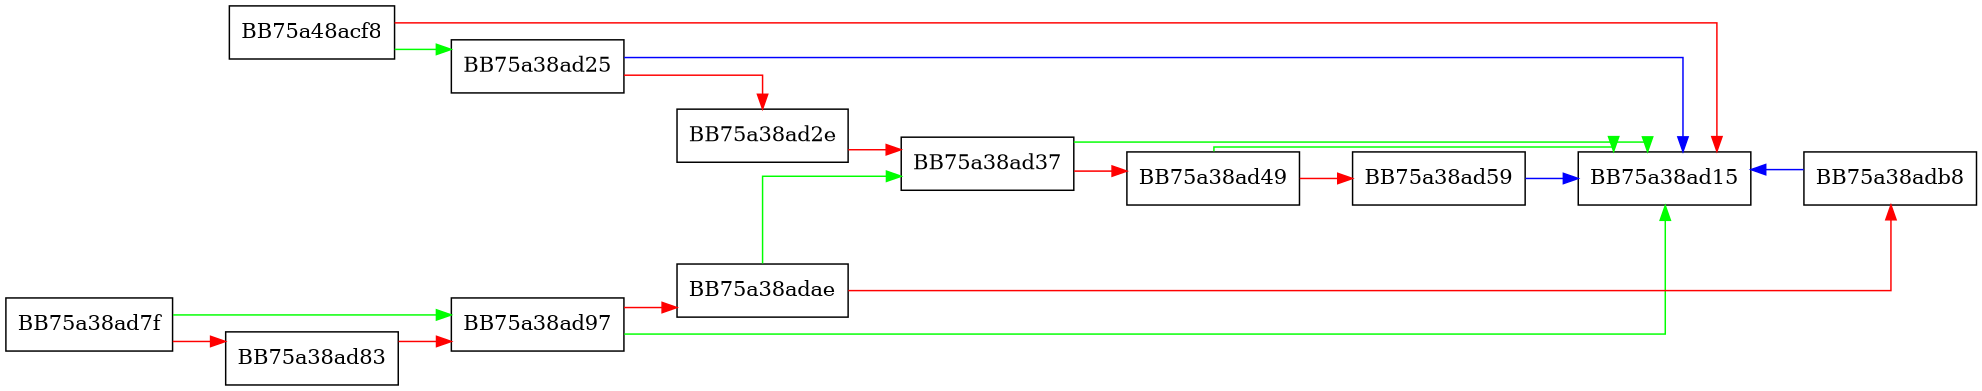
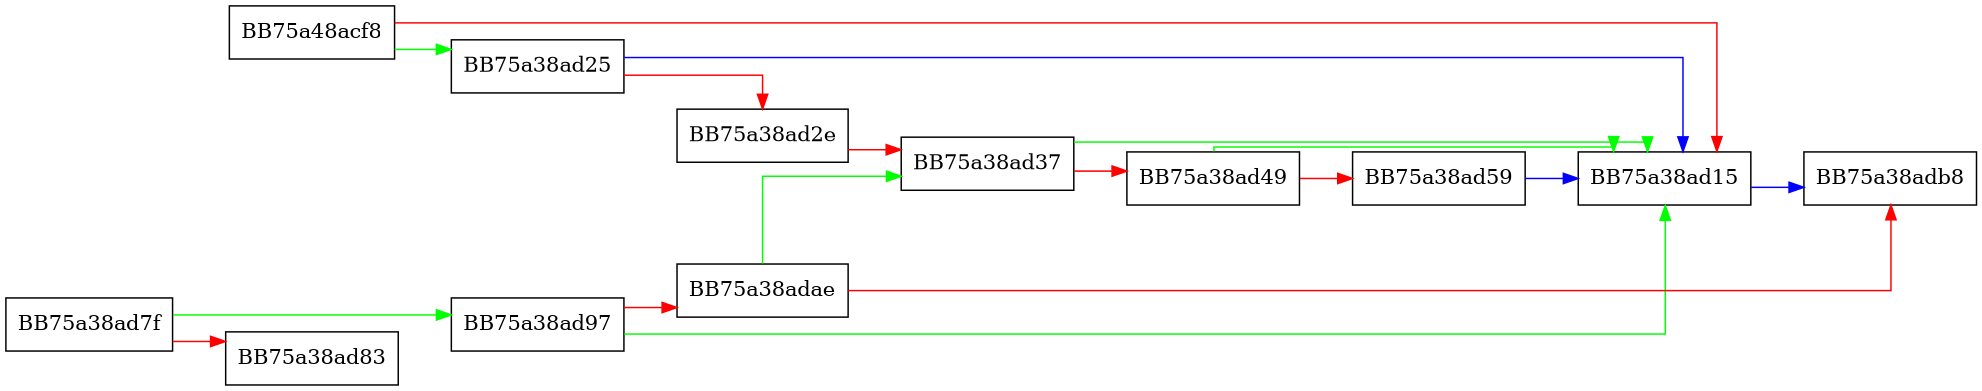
edge "BB75a38adb8" -> "BB75a38ad15": reversed
edge "BB75a38ad83" -> "BB75a38ad97": removed
